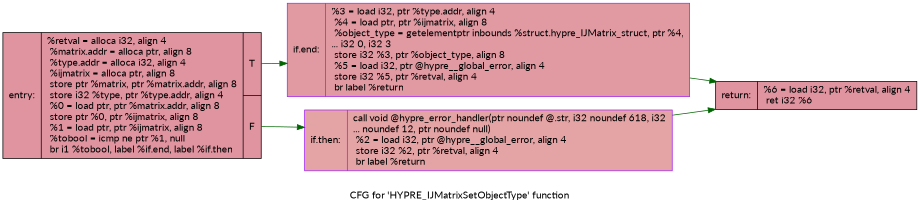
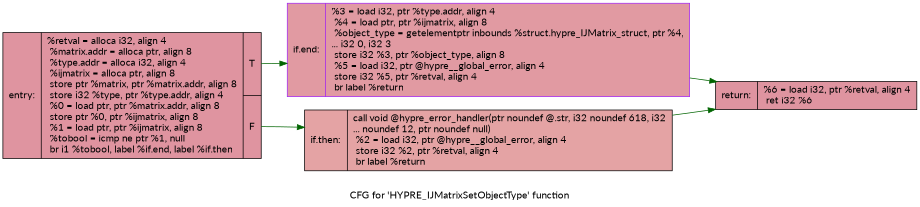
node "if.then:": color purple -> black
